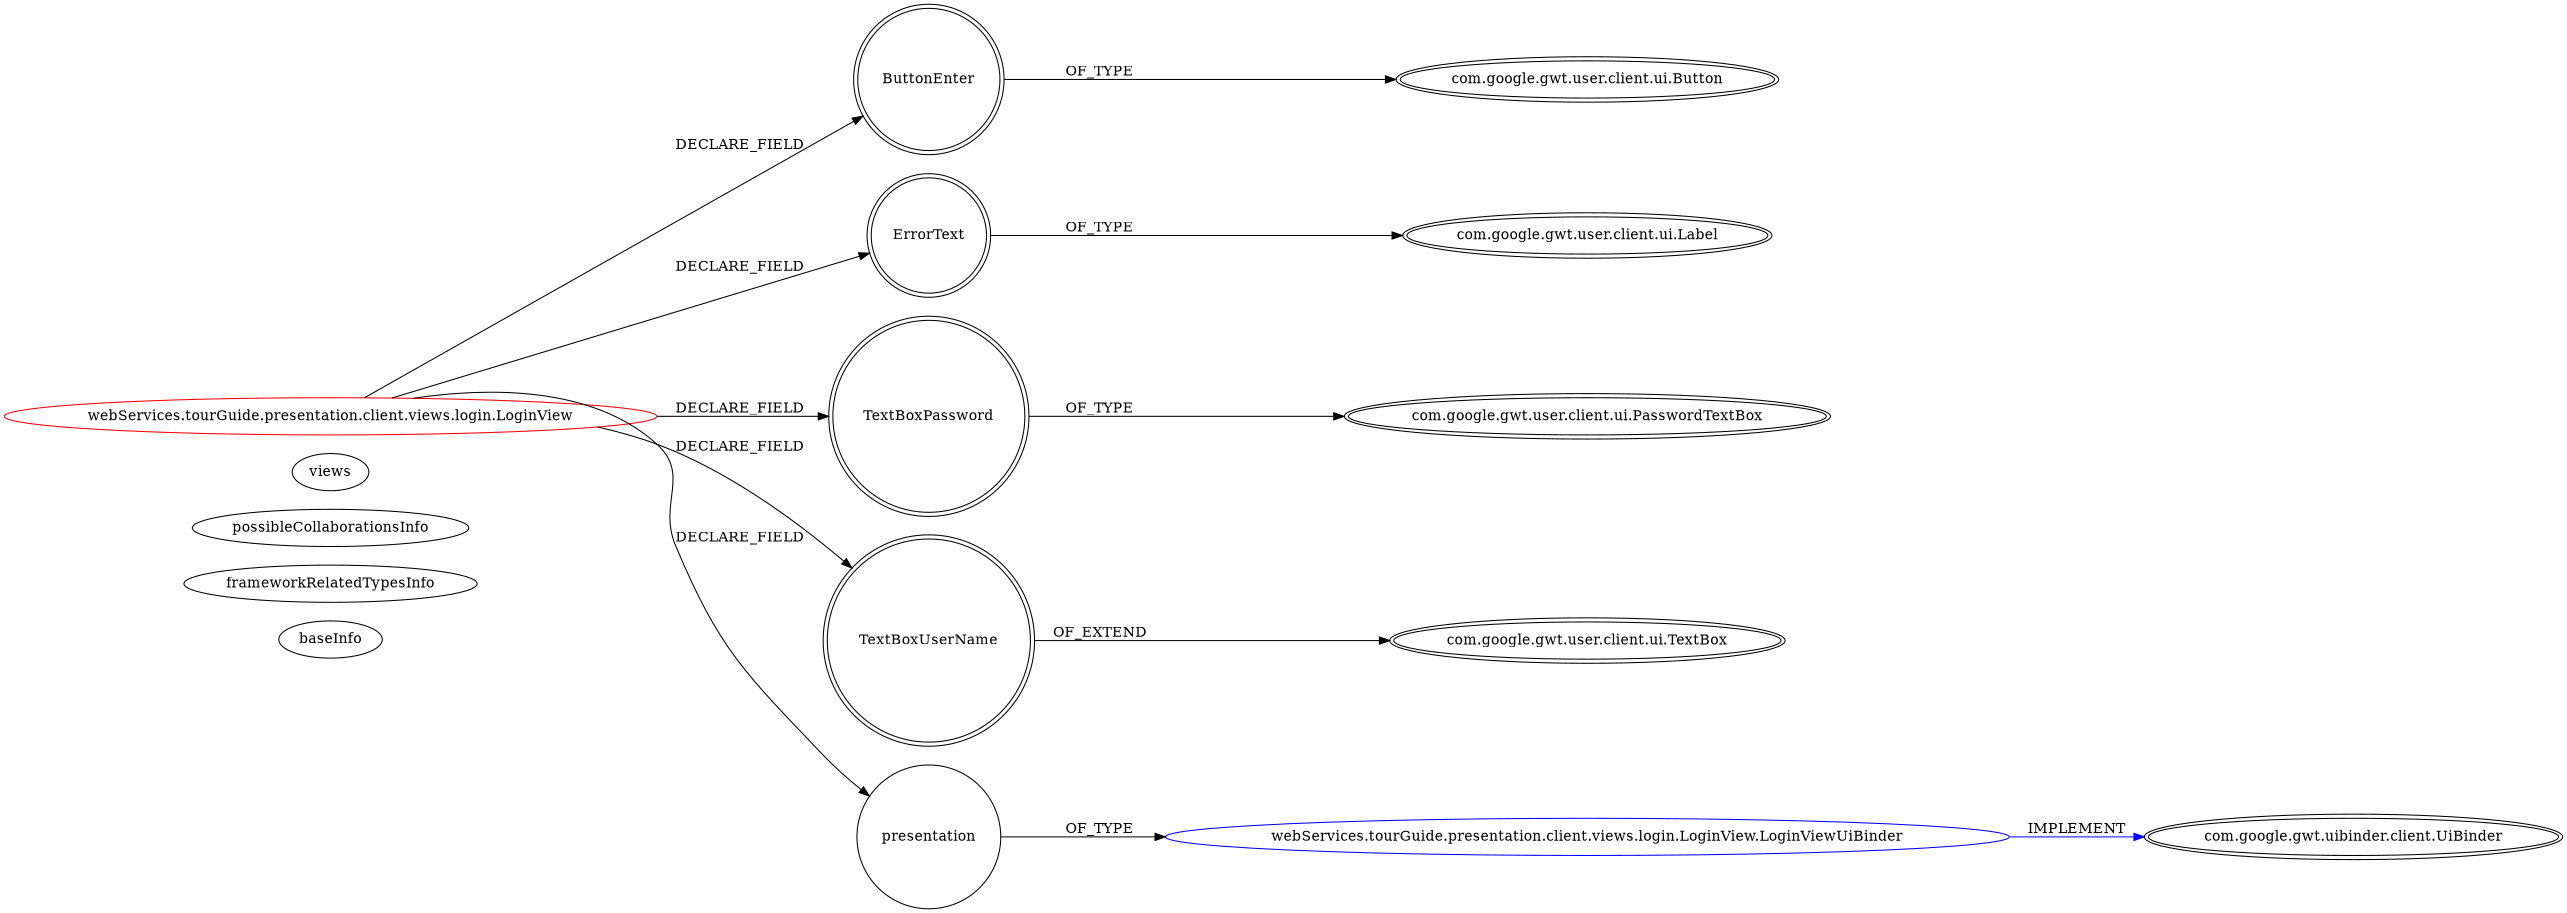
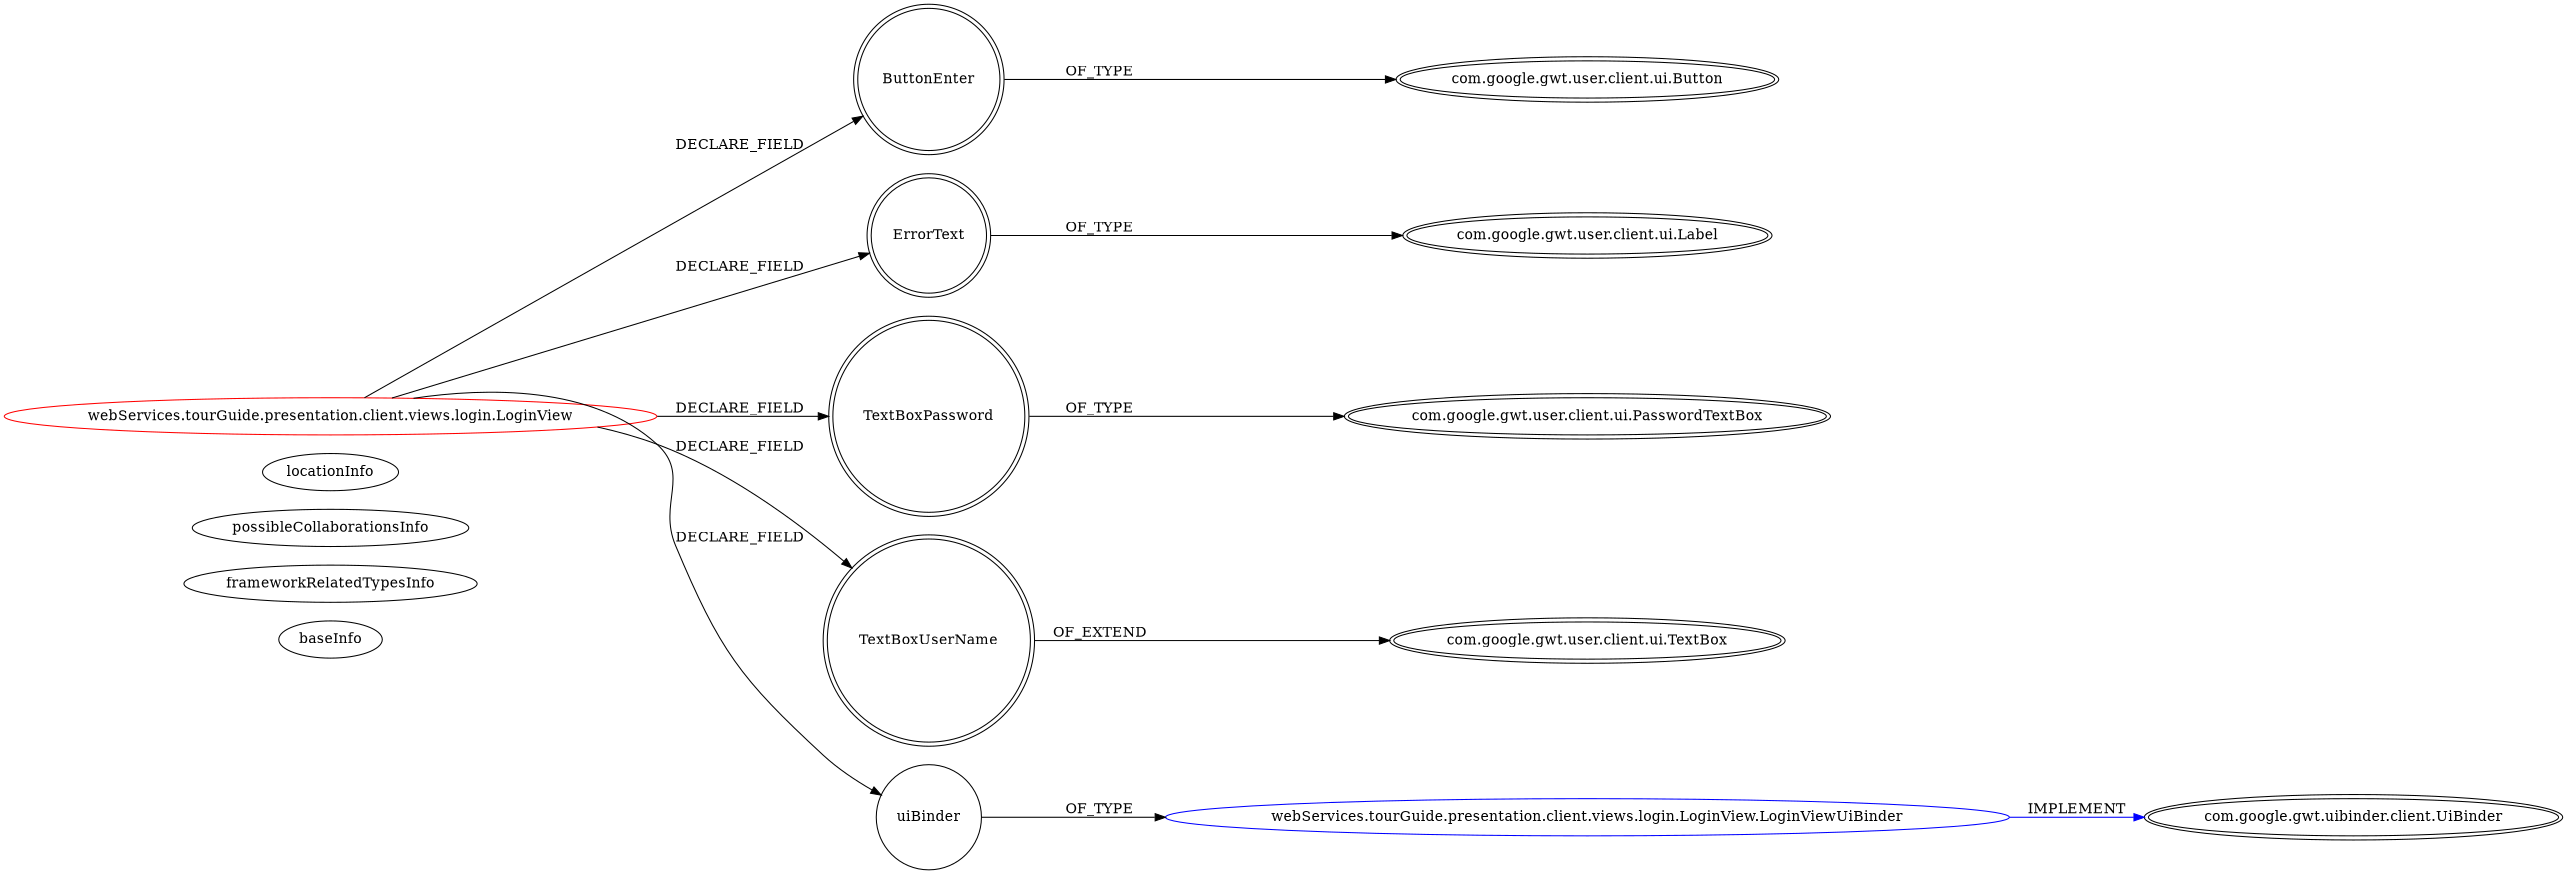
node "views": label "views" -> "locationInfo"
node "presentation": label "presentation" -> "uiBinder"
